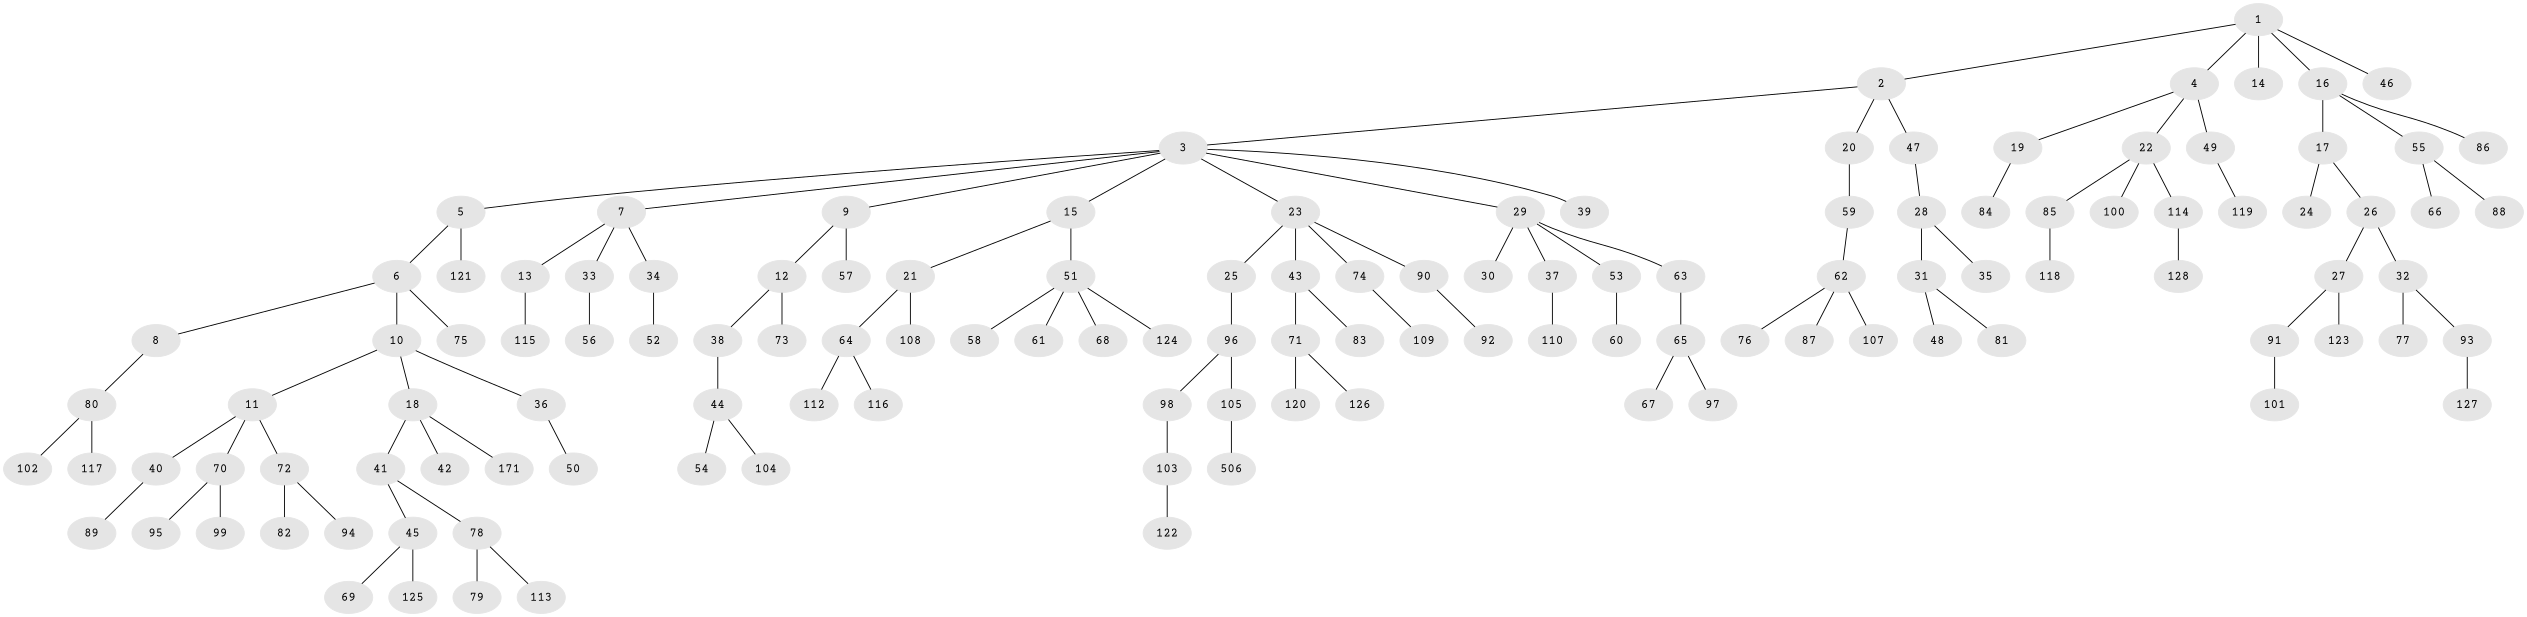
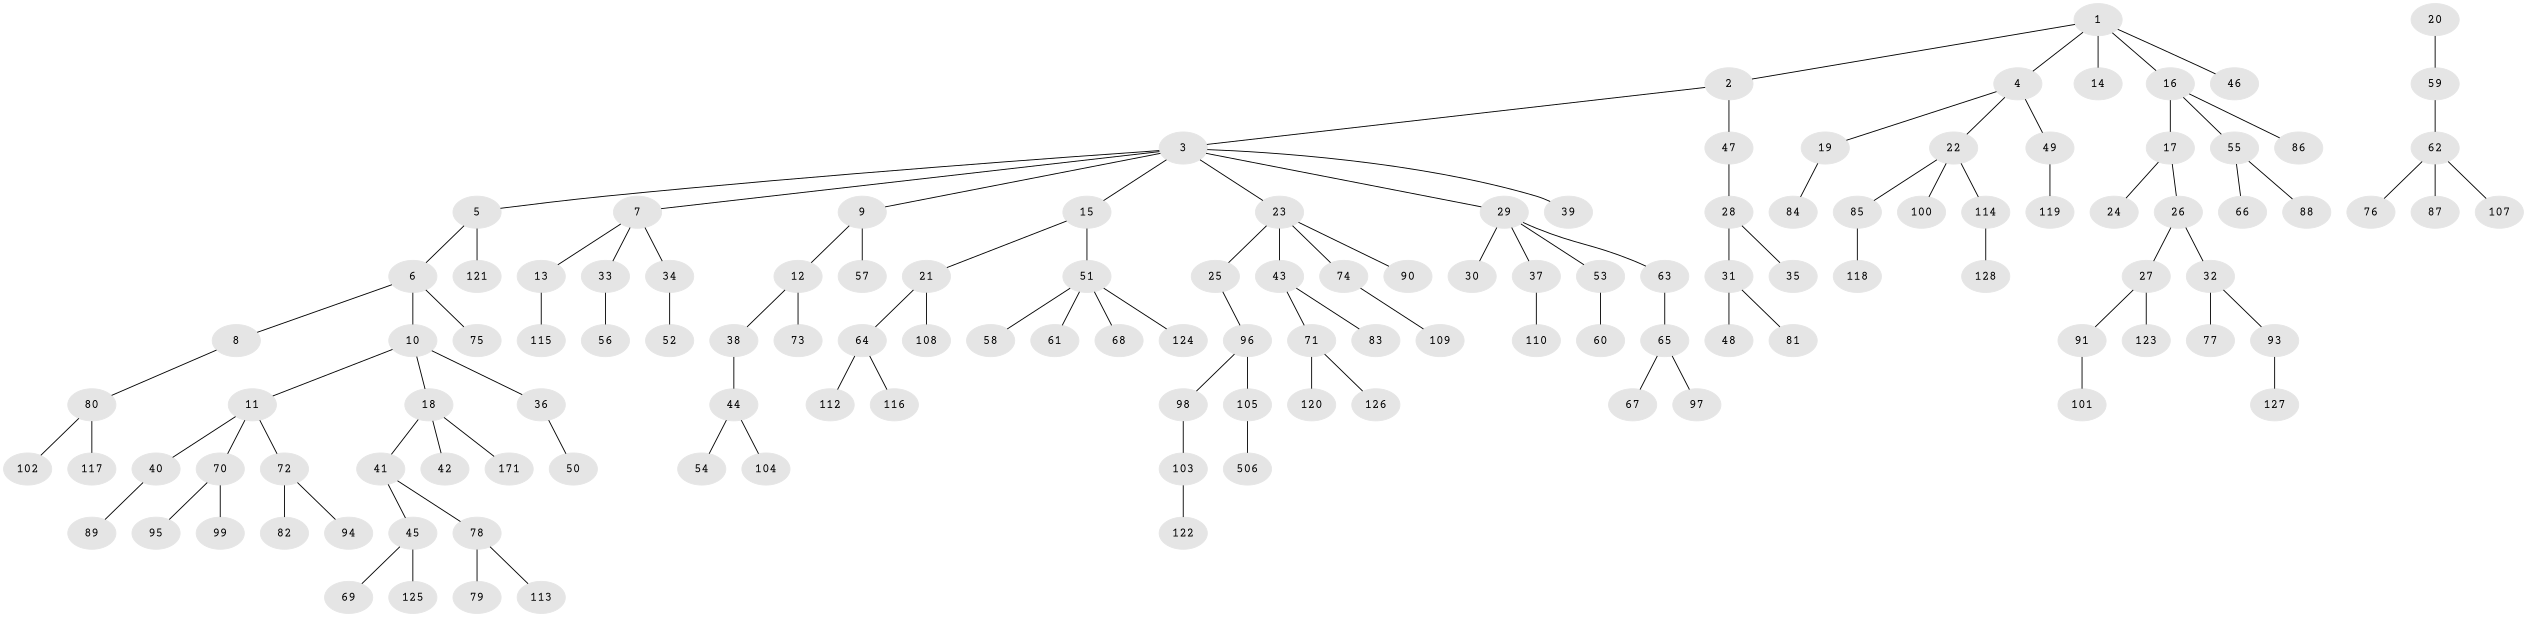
edge "2" -- "20": removed
node "92": removed
